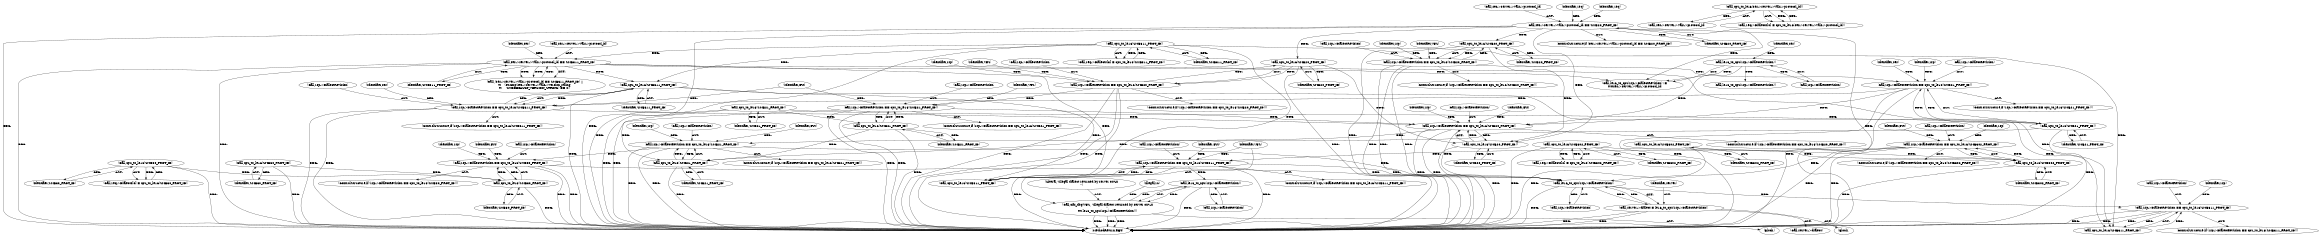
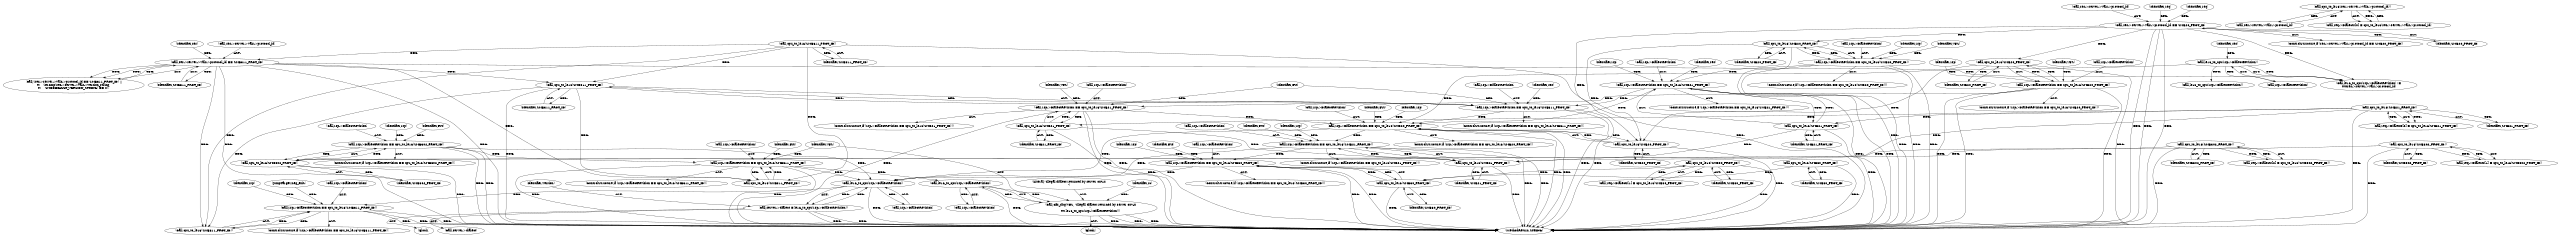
node "(Call,req->Dialects[3] = cpu_to_le16(SMB311_PROT_ID))": removed
node "(Call,req->Dialects[0] = cpu_to_le16(SMB21_PROT_ID))": added
node "(Call,req->Dialects[1] = cpu_to_le16(SMB302_PROT_ID))": added
node "(Call,req->Dialects[0] = cpu_to_le16(SMB30_PROT_ID))": removed
node "(JumpTarget,neg_exit:)": added
node "(Illegal,rc)": label "(Illegal,rc)" -> "(Identifier,rc)"
node "(Call,req->Dialects[1] = cpu_to_le16(SMB30_PROT_ID))": added
node "(Identifier,server)": label "(Identifier,server)" -> "(Identifier,version)"
node "(MethodReturn,RET)": label "(MethodReturn,RET)" -> "(MethodReturn,STRING)"
